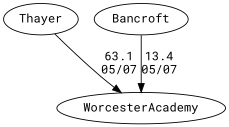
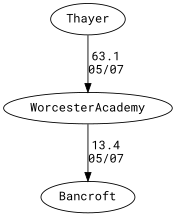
edge "Bancroft" -> "WorcesterAcademy": reversed
